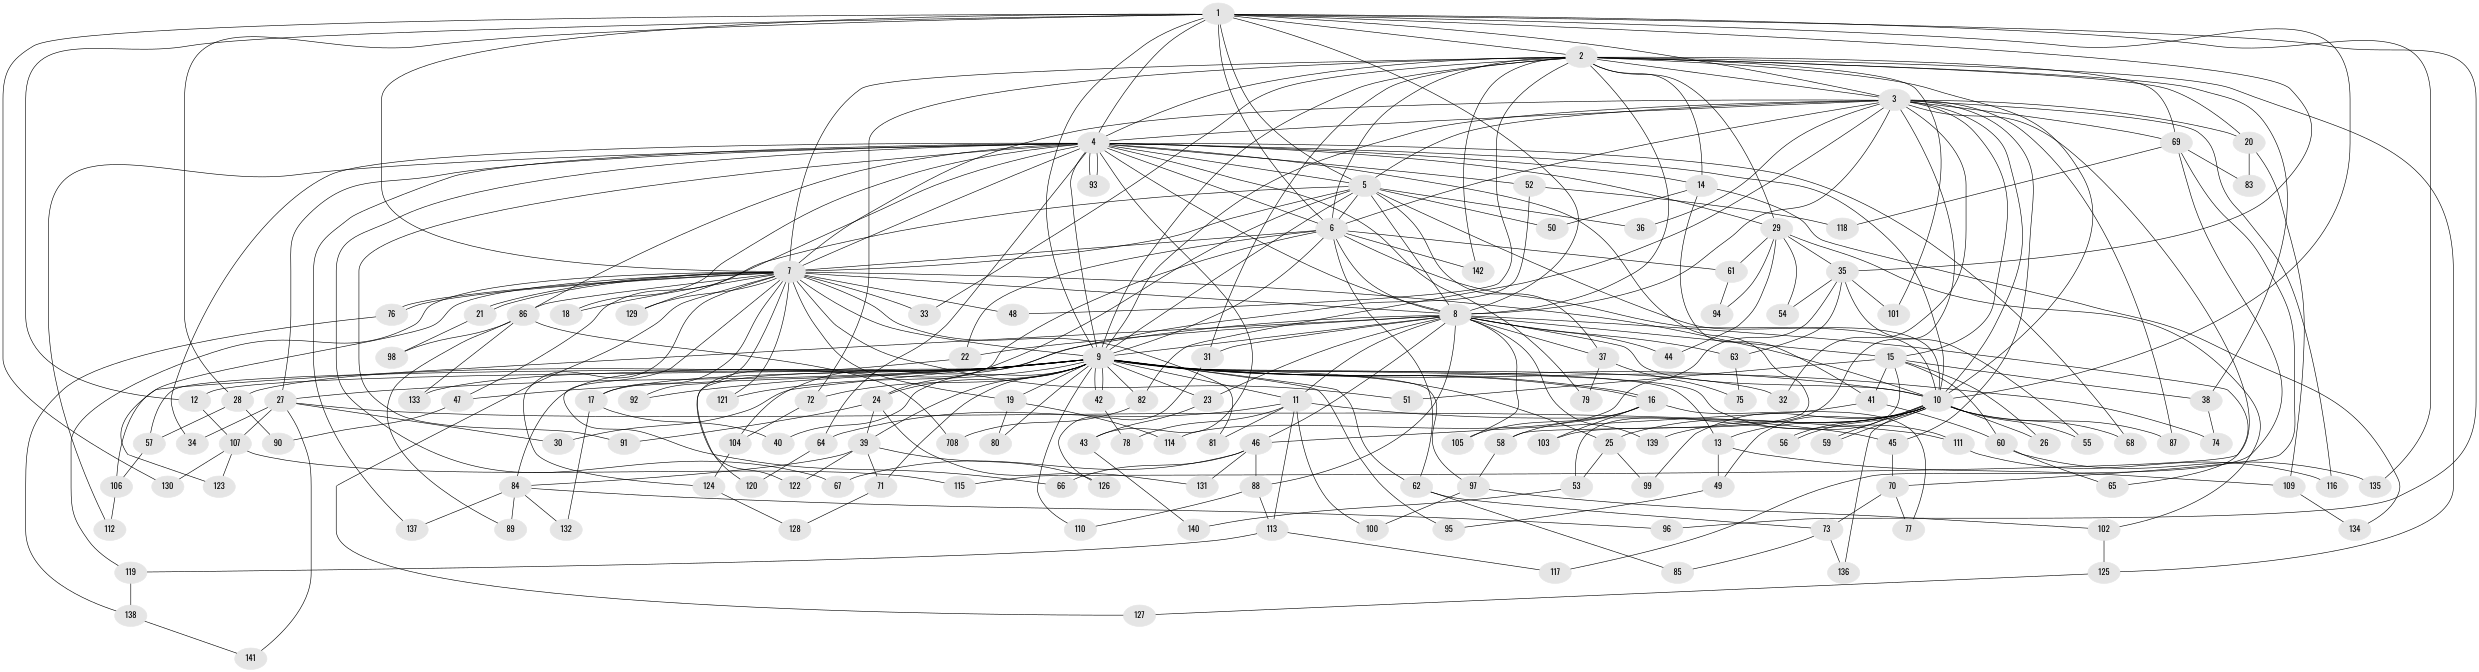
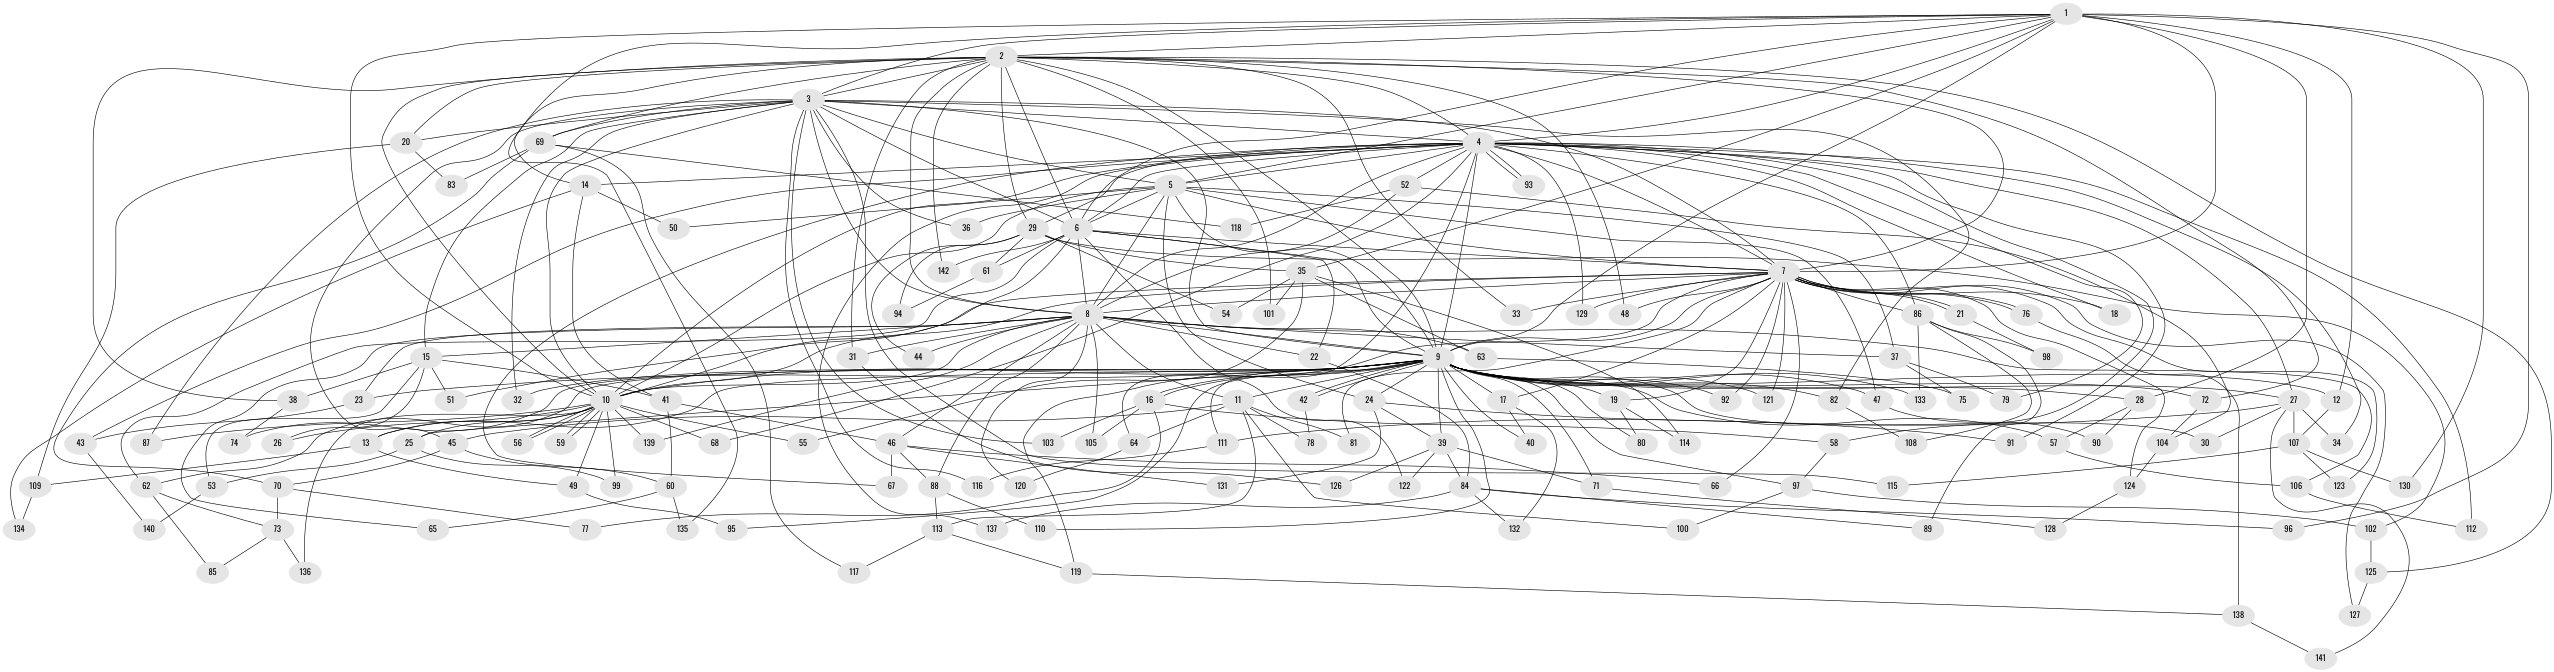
edge "1" -- "8": now "52" -- "8"
edge "15" -- "60": now "45" -- "60"
node "708": label "708" -> "108"
